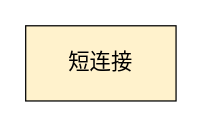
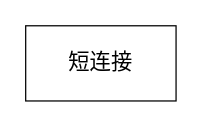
node "短连接": fillcolor #fff2cc -> #ffffff
